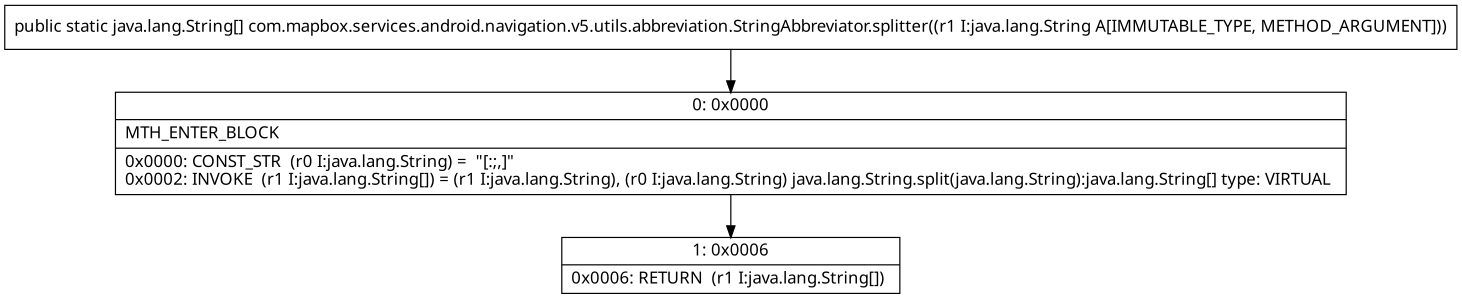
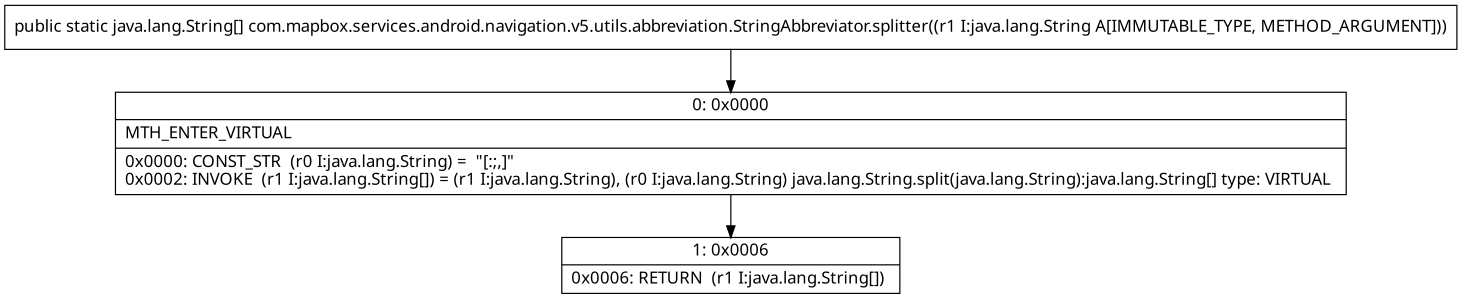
node "0: 0x0000": text "MTH_ENTER_BLOCK" -> "MTH_ENTER_VIRTUAL"
